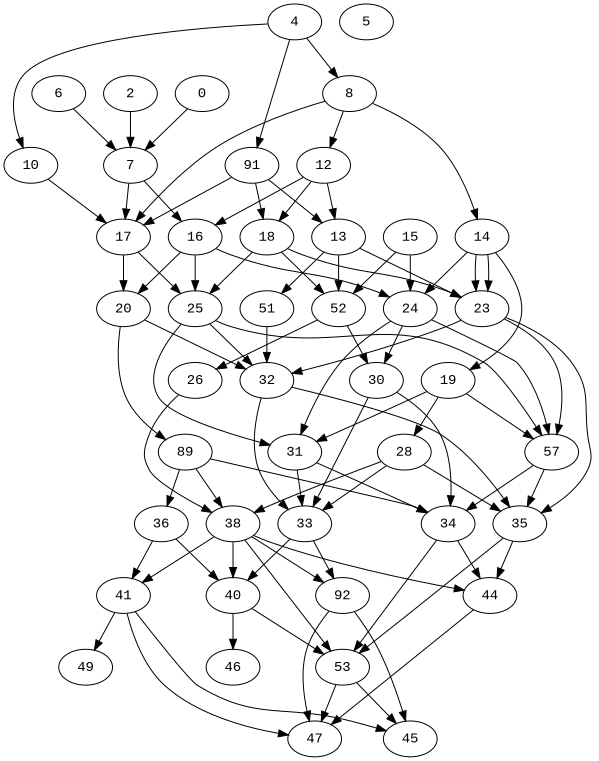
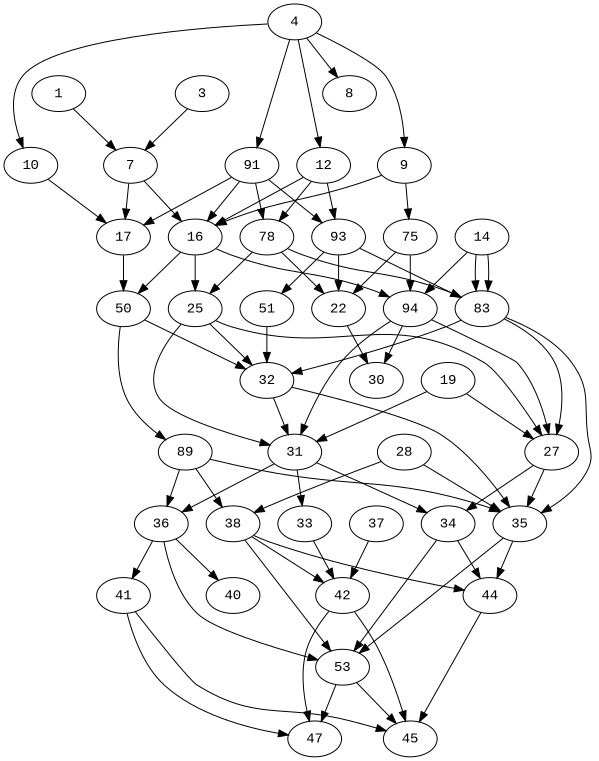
node "5": removed
node "6": label "6" -> "1"
node "2": removed
node "0": label "0" -> "3"
edge "8" -> "12": now "4" -> "12"
edge "8" -> "17": removed
edge "8" -> "14": removed
node "9": added
edge "91" -> "16": added
node "18": label "18" -> "78"
node "13": label "13" -> "93"
node "15": label "15" -> "75"
edge "17" -> "25": removed
node "20": label "20" -> "50"
node "52": label "52" -> "22"
node "24": label "24" -> "94"
node "23": label "23" -> "83"
edge "14" -> "19": removed
node "26": removed
edge "19" -> "28": removed
edge "30" -> "33": removed
edge "30" -> "34": removed
node "57": label "57" -> "27"
edge "32" -> "33": now "32" -> "31"
edge "28" -> "33": removed
edge "89" -> "34": now "89" -> "35"
edge "31" -> "36": added
node "37": added
edge "38" -> "40": removed
edge "38" -> "41": removed
edge "33" -> "40": removed
node "92": label "92" -> "42"
edge "40" -> "53": now "36" -> "53"
edge "44" -> "47": now "44" -> "45"
node "49": removed
node "46": removed
